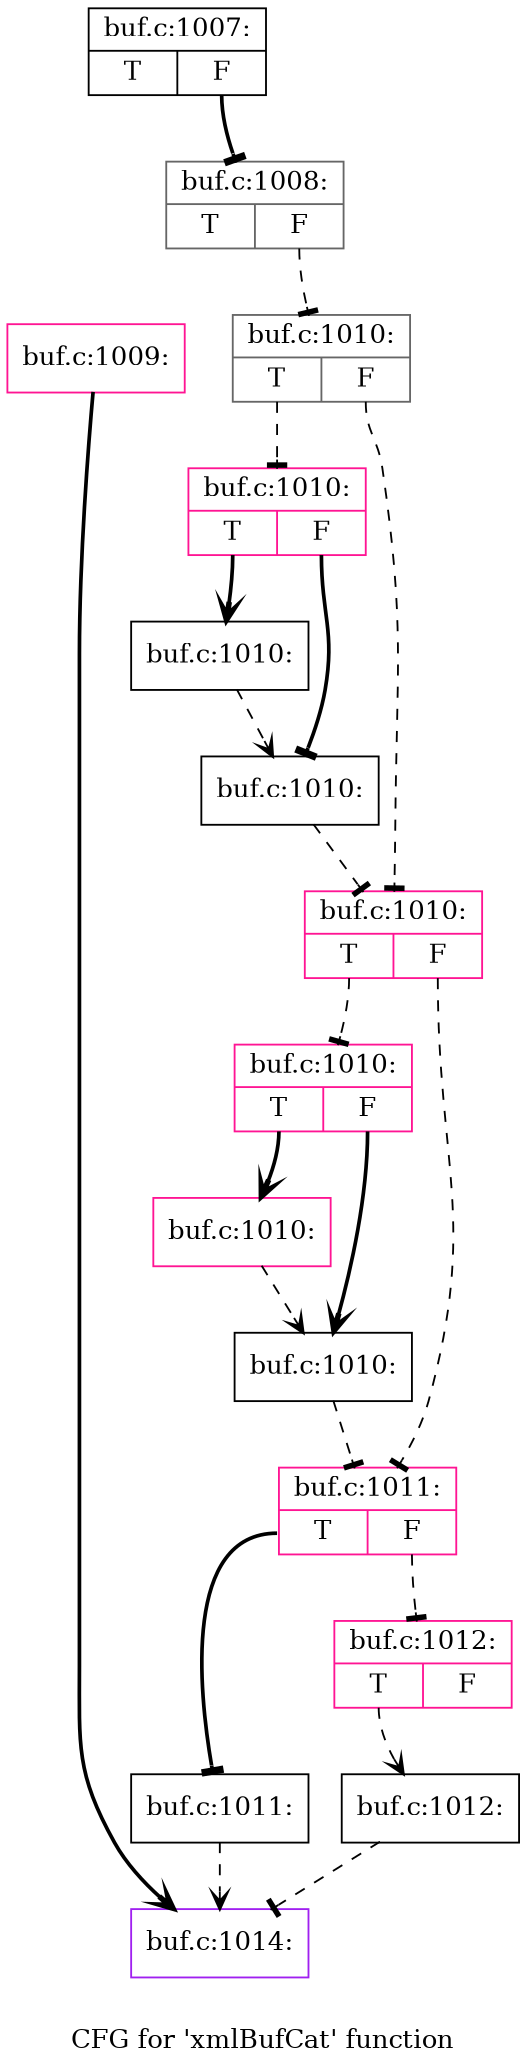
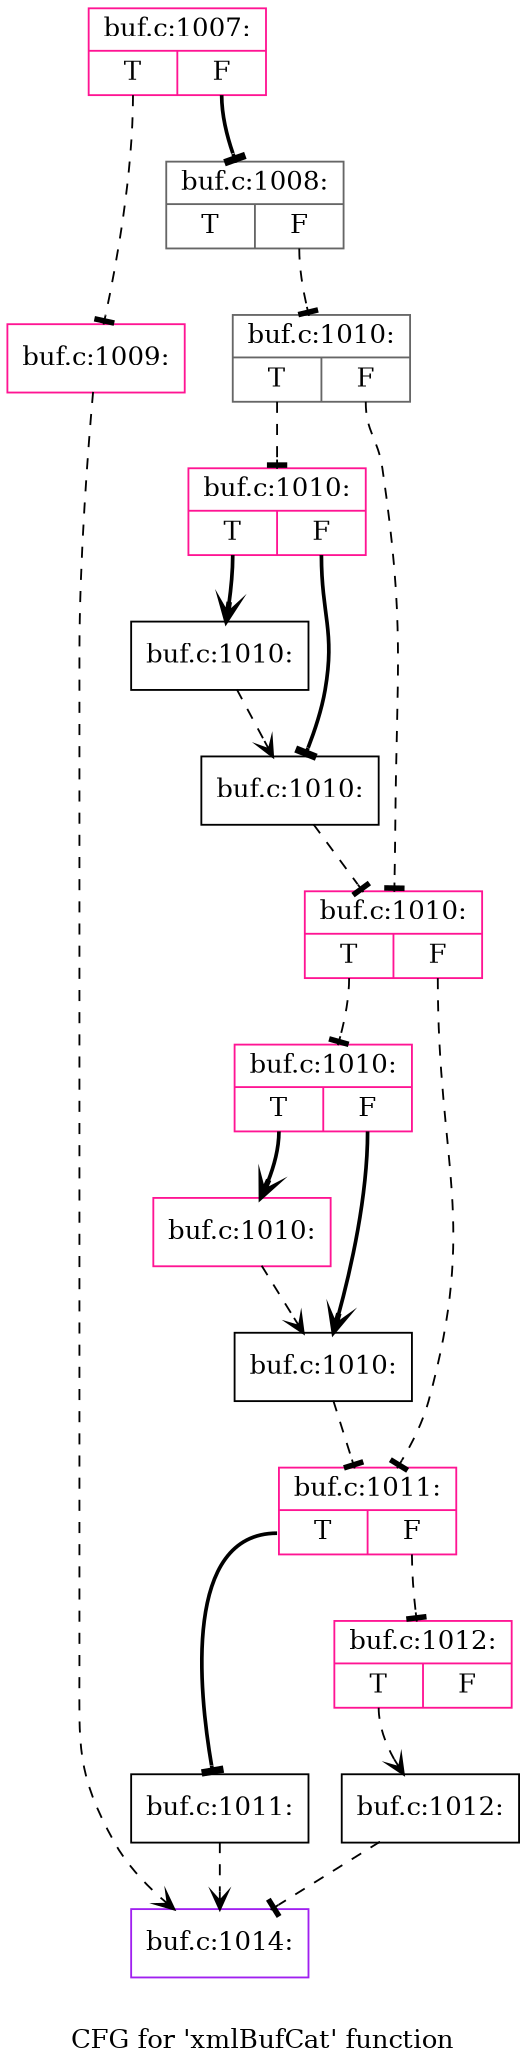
node "buf.c:1007:": color black -> deeppink
edge "buf.c:1007:" -> "buf.c:1009:": added
edge "buf.c:1009:" -> "buf.c:1014:": style bold -> dashed
